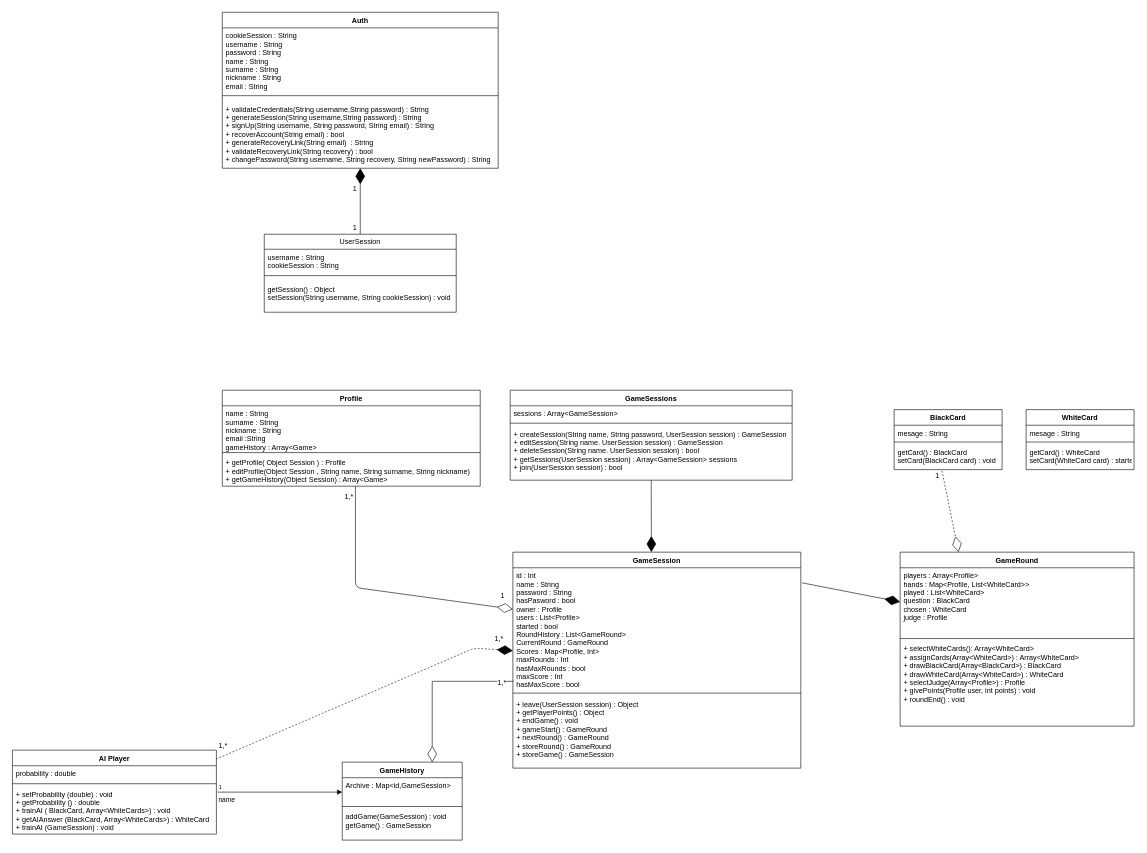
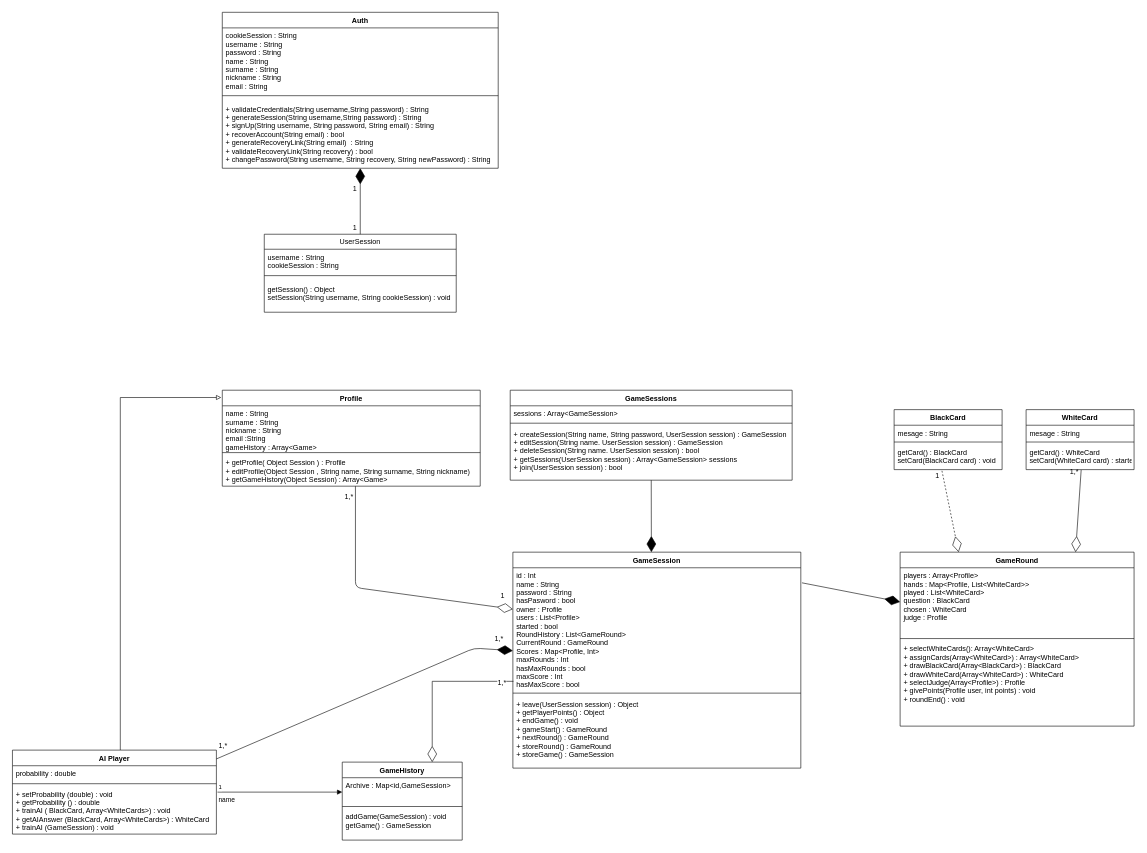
edge "getCard() : WhiteCard setCard(WhiteCard card) : started" -> "GameRound": added, label "1,*"
edge "AI Player" -> "Profile": added
edge "AI Player" -> "GameSession": style dashed -> solid
